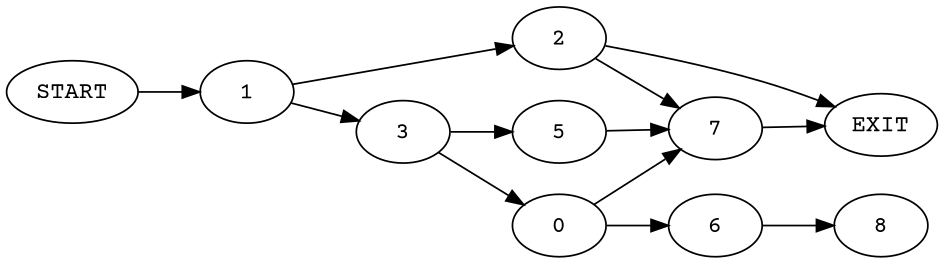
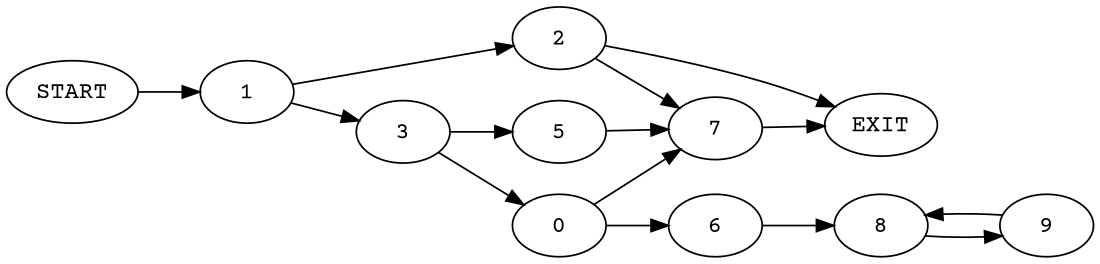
node "9": added
